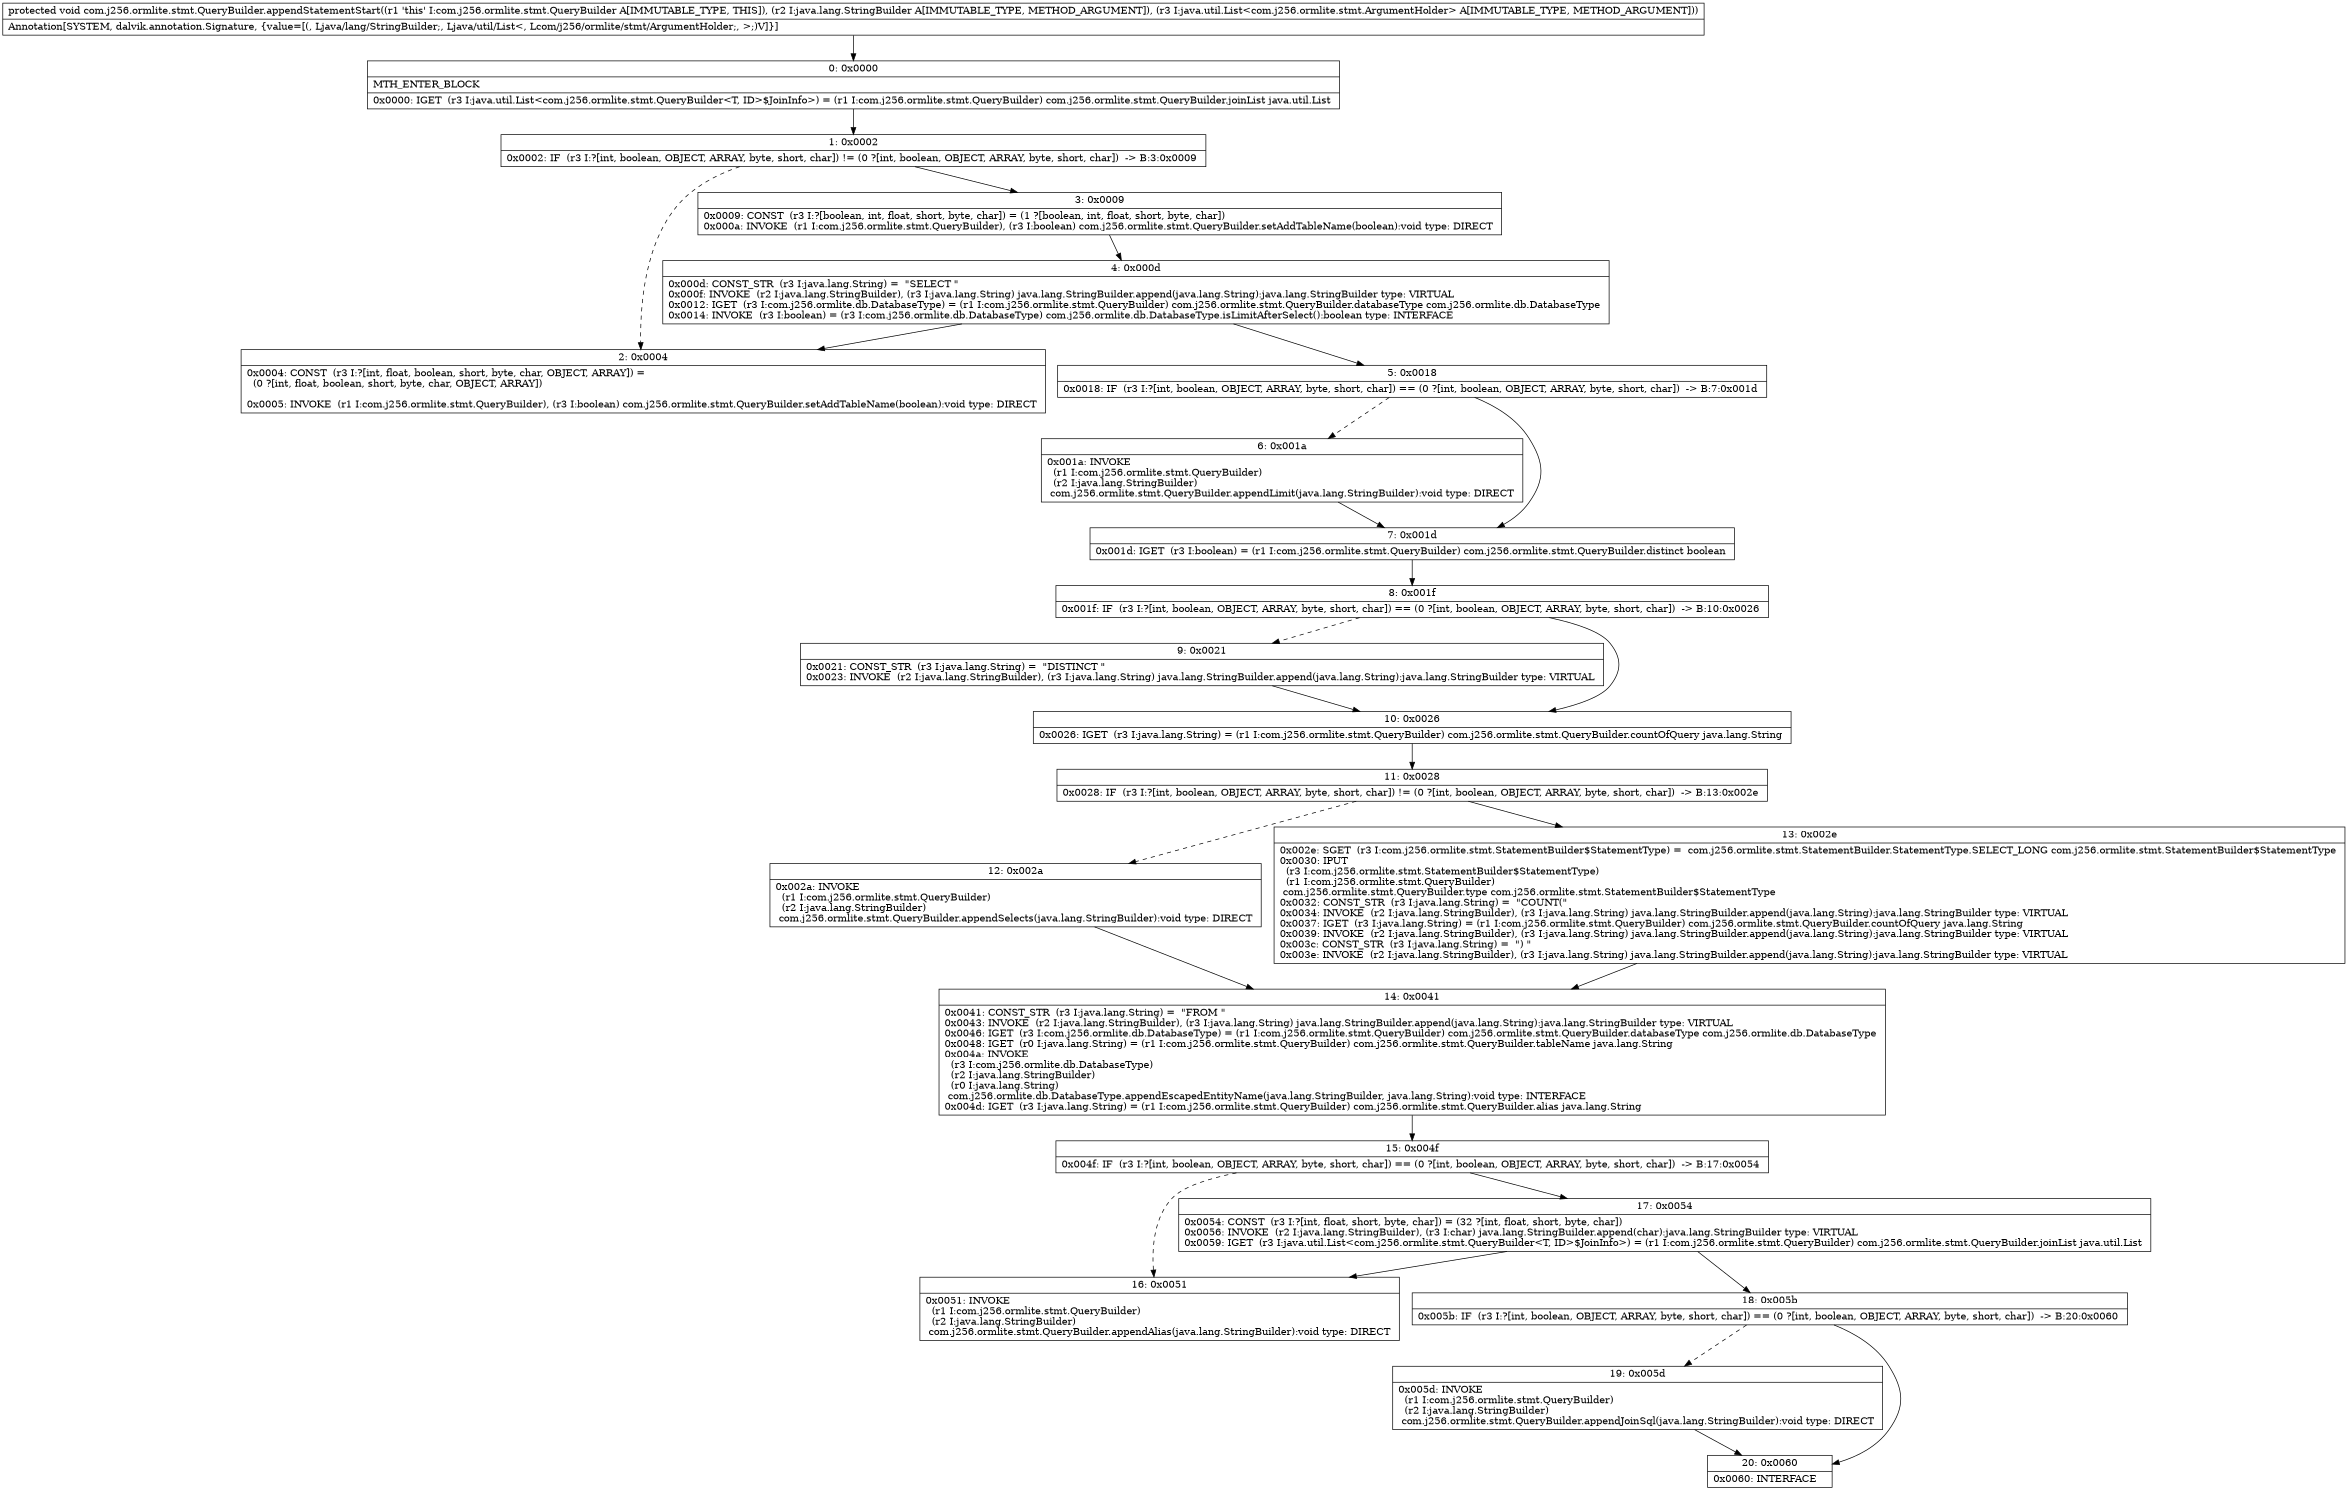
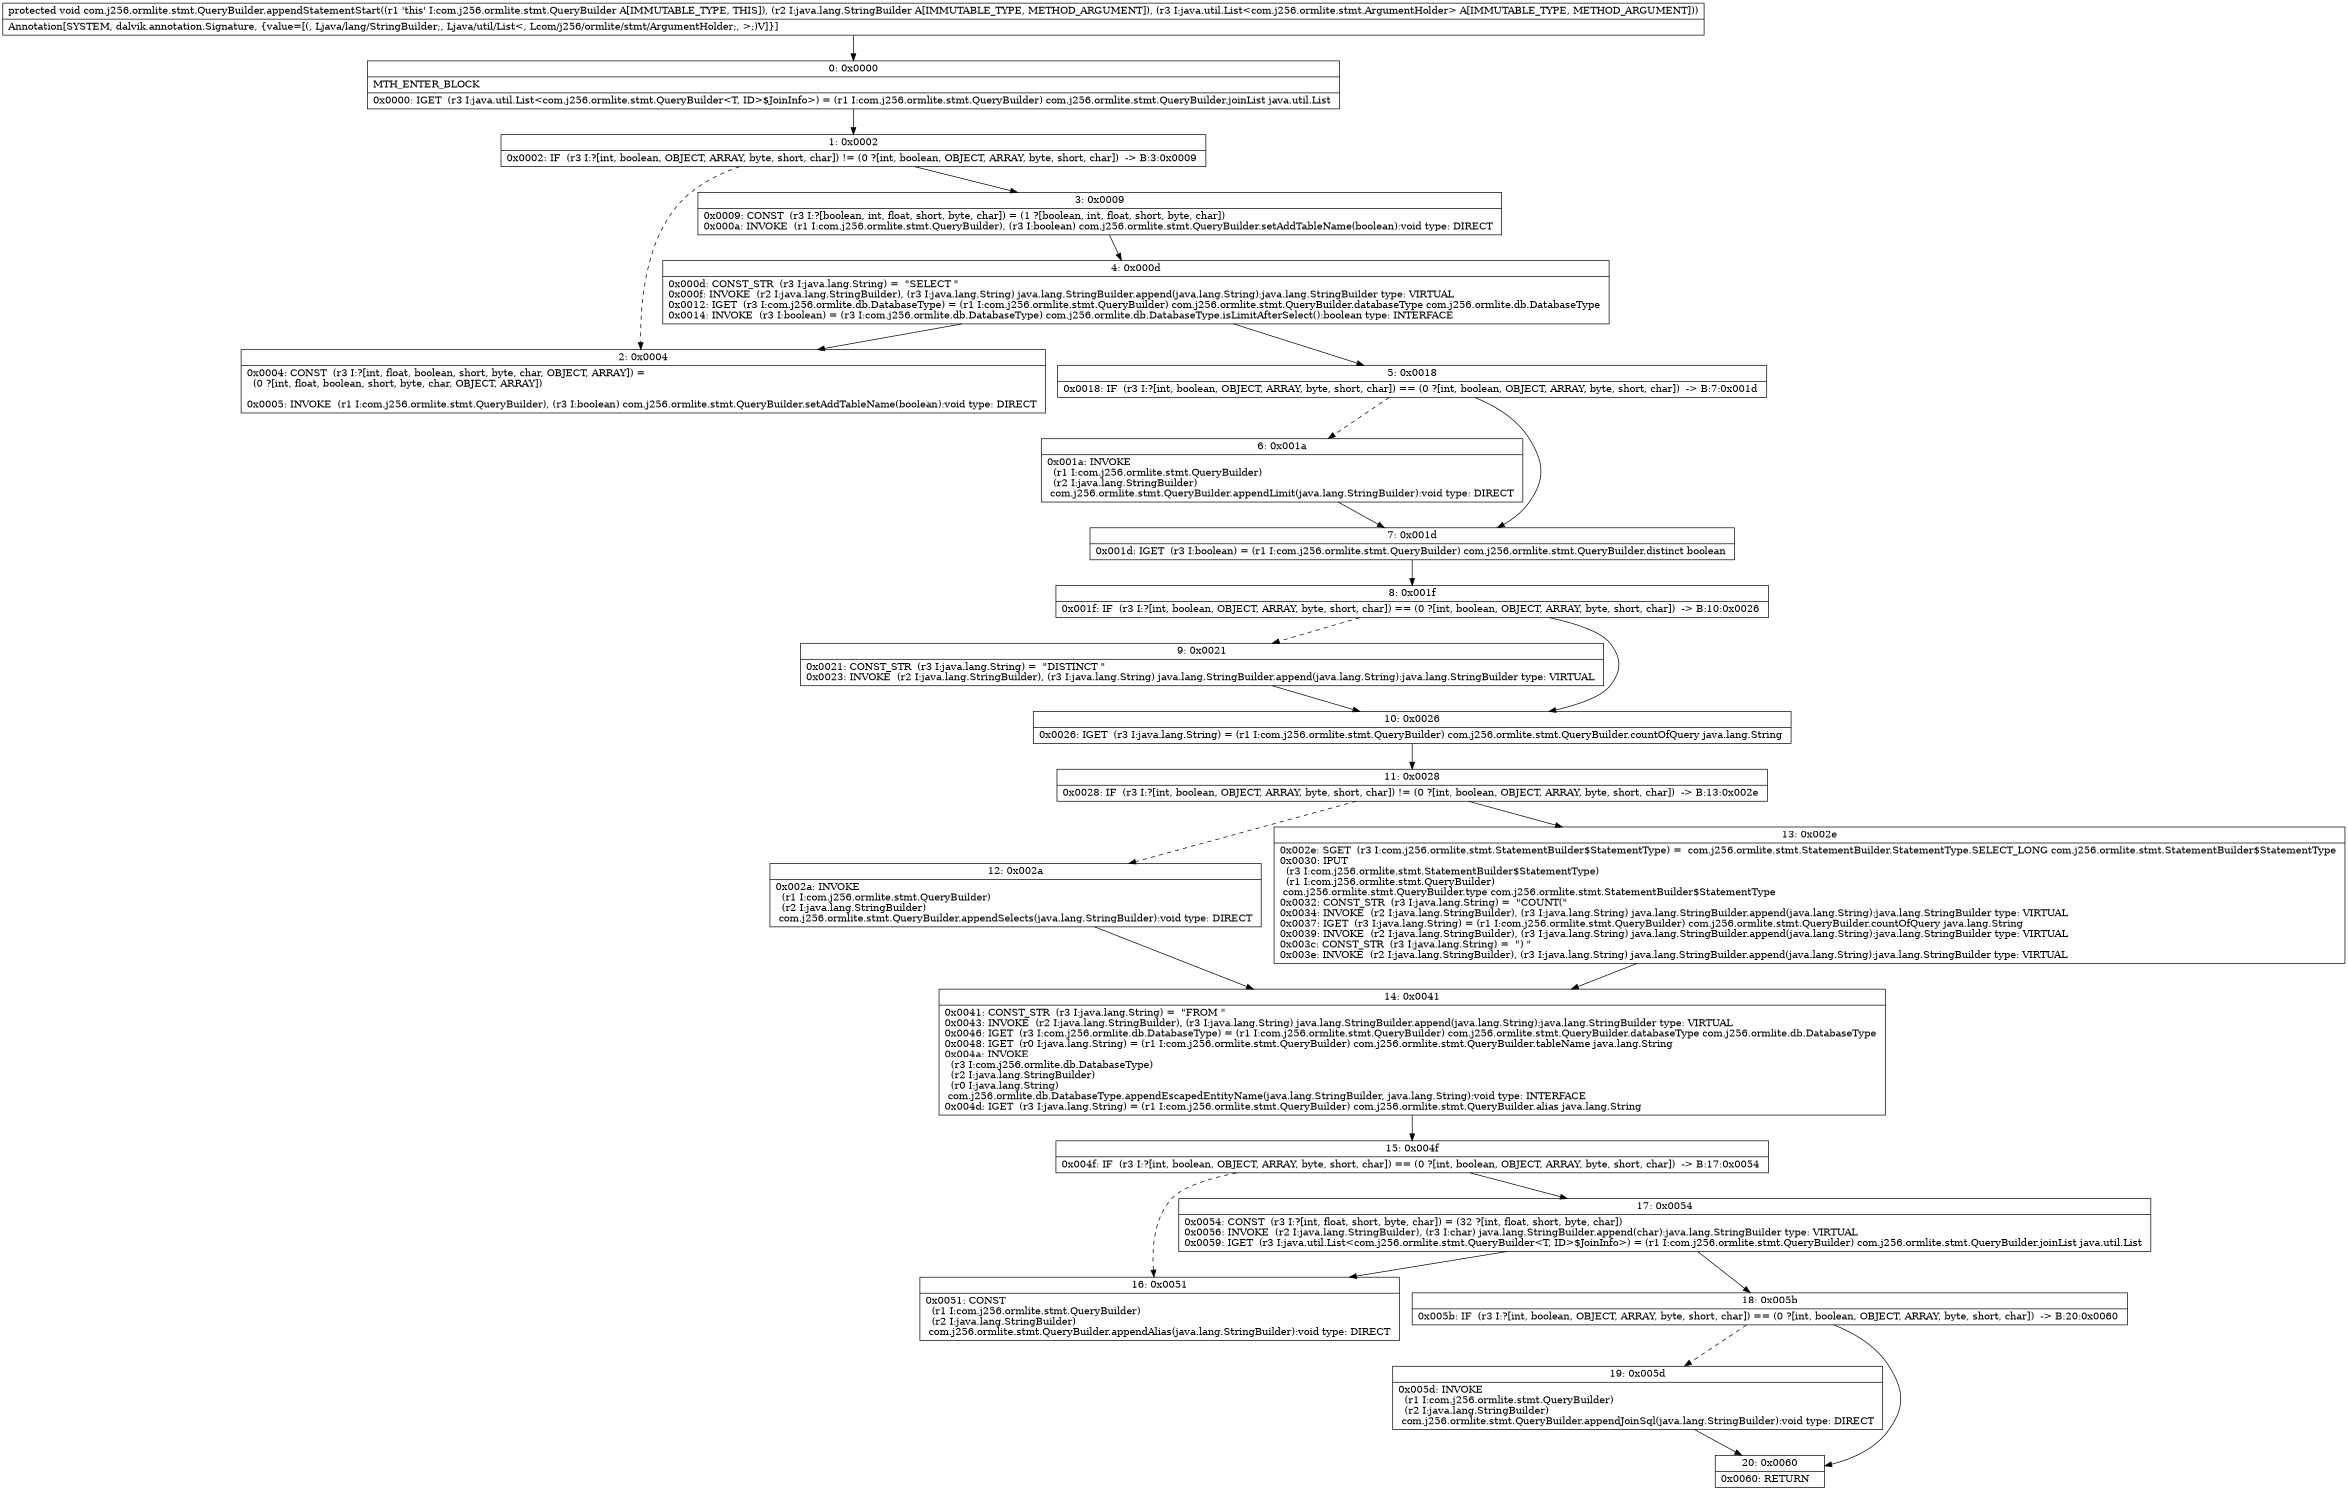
node "16: 0x0051": text "0x0051: INVOKE" -> "0x0051: CONST"
node "20: 0x0060": text "0x0060: INTERFACE" -> "0x0060: RETURN"
